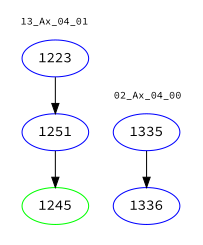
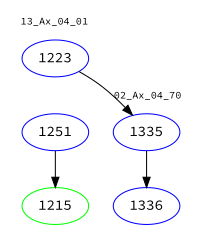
edge "1223" -> "1251": now "1223" -> "1335"
cluster "02_Ax_04_00": label "02_Ax_04_00" -> "02_Ax_04_70"
node "1245": label "1245" -> "1215"
